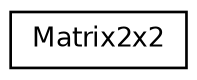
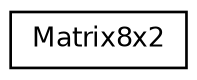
node "Matrix2x2": label "Matrix2x2" -> "Matrix8x2"
